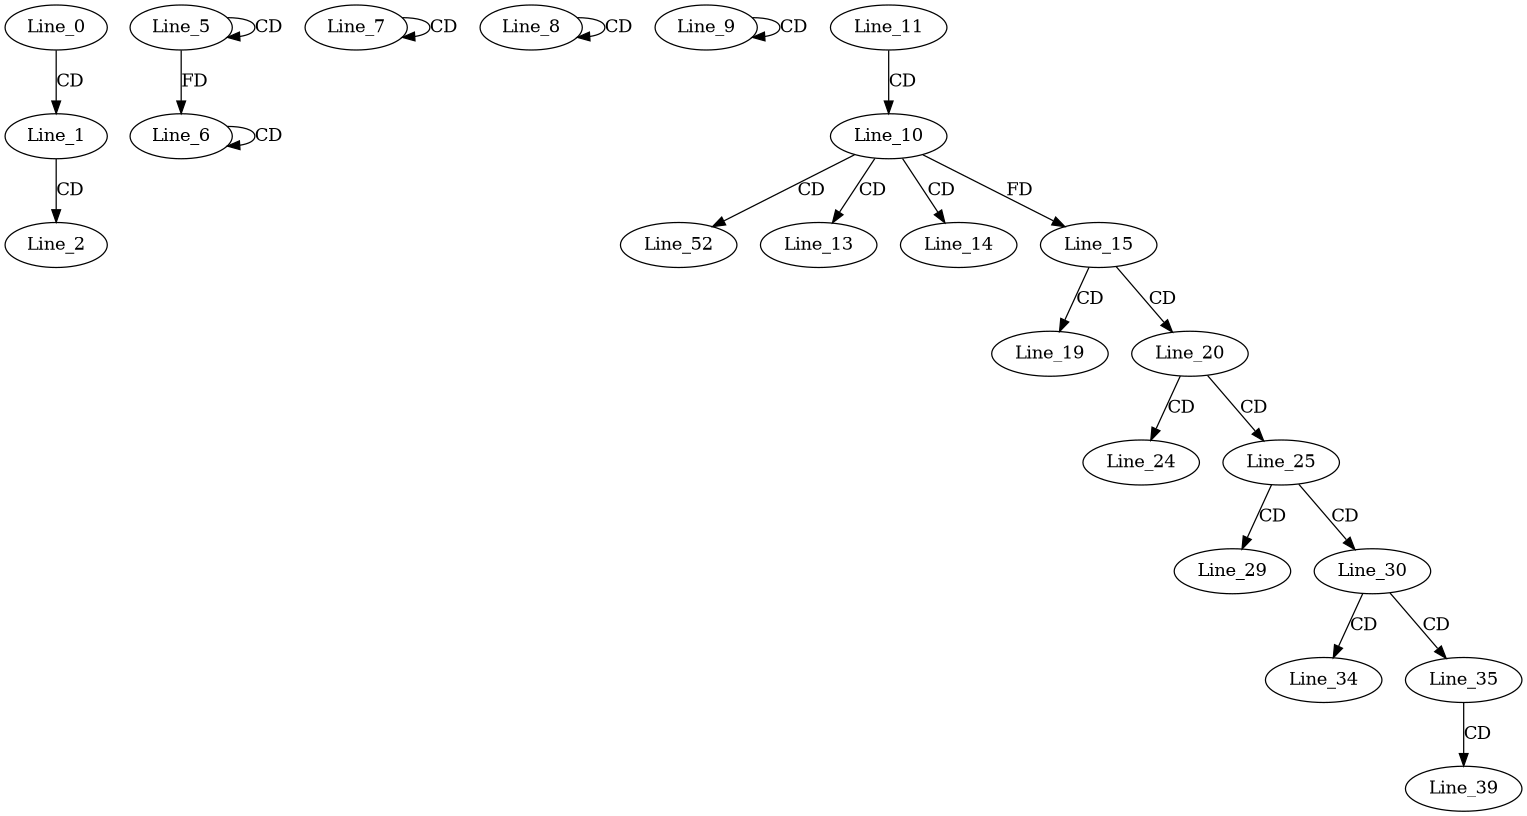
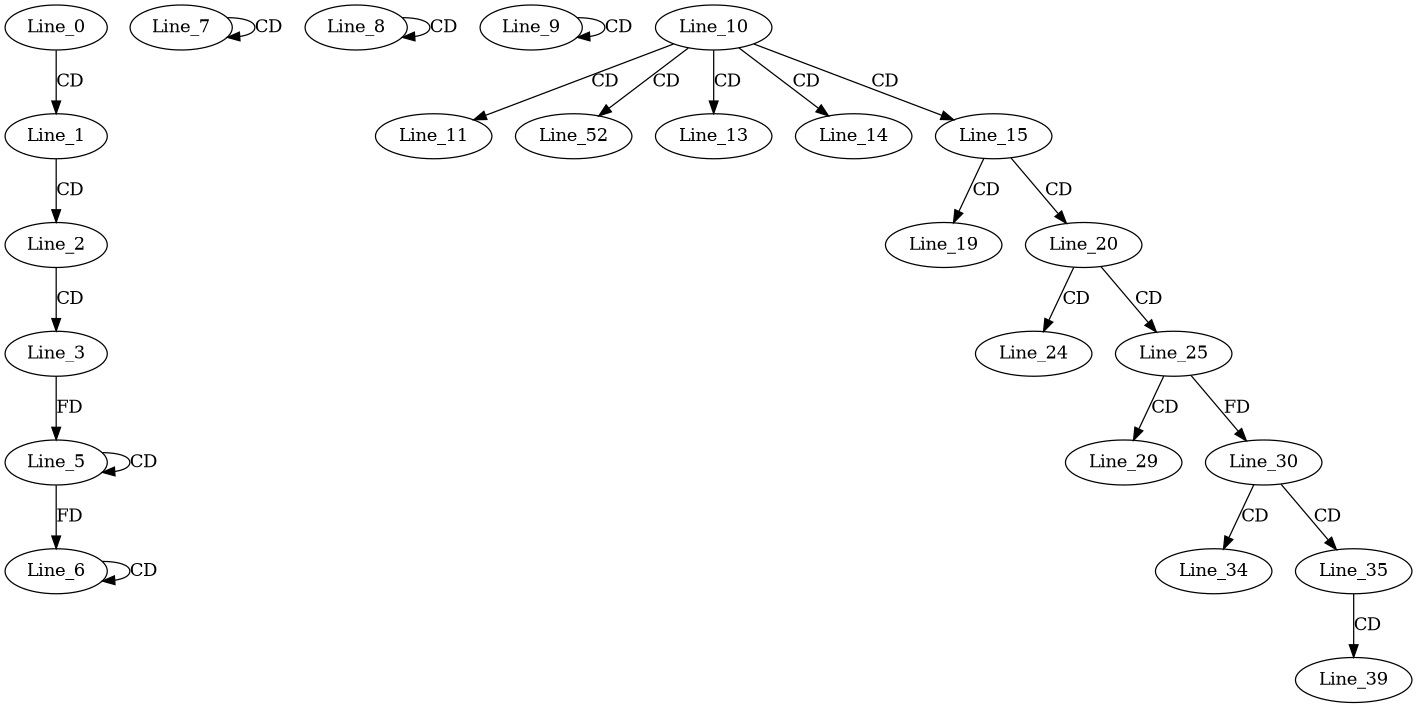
edge "Line_11" -> "Line_10": reversed
edge "Line_10" -> "Line_15": label "FD" -> "CD"
node "Line_3": added
edge "Line_25" -> "Line_30": label "CD" -> "FD"
